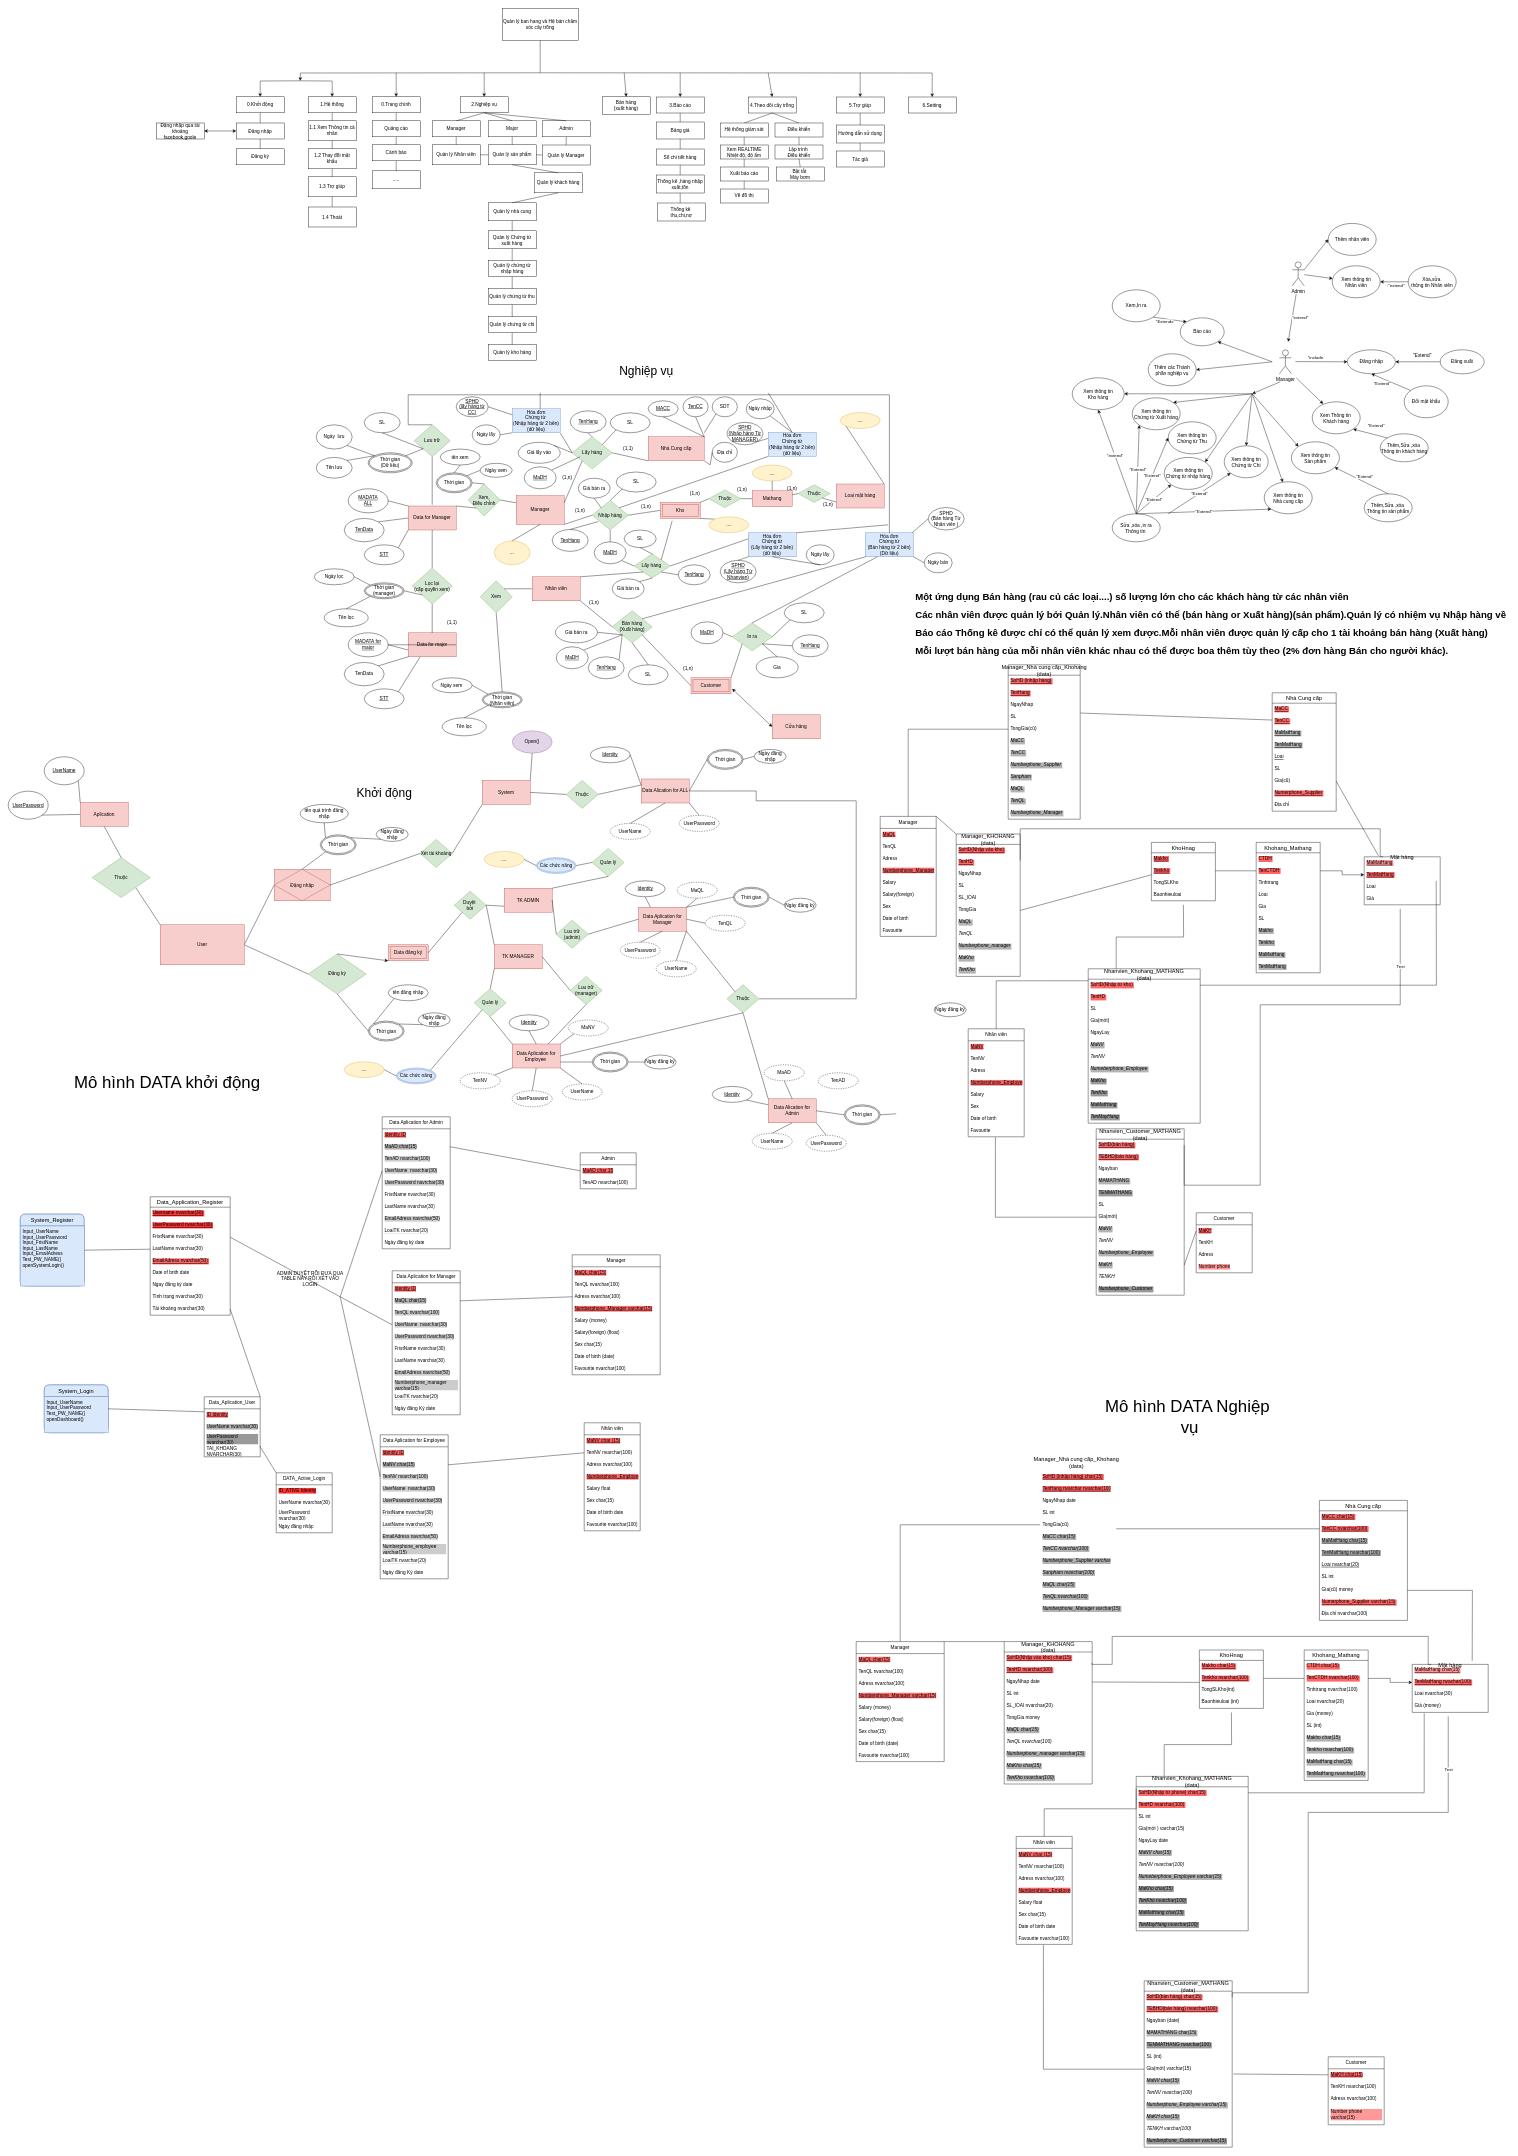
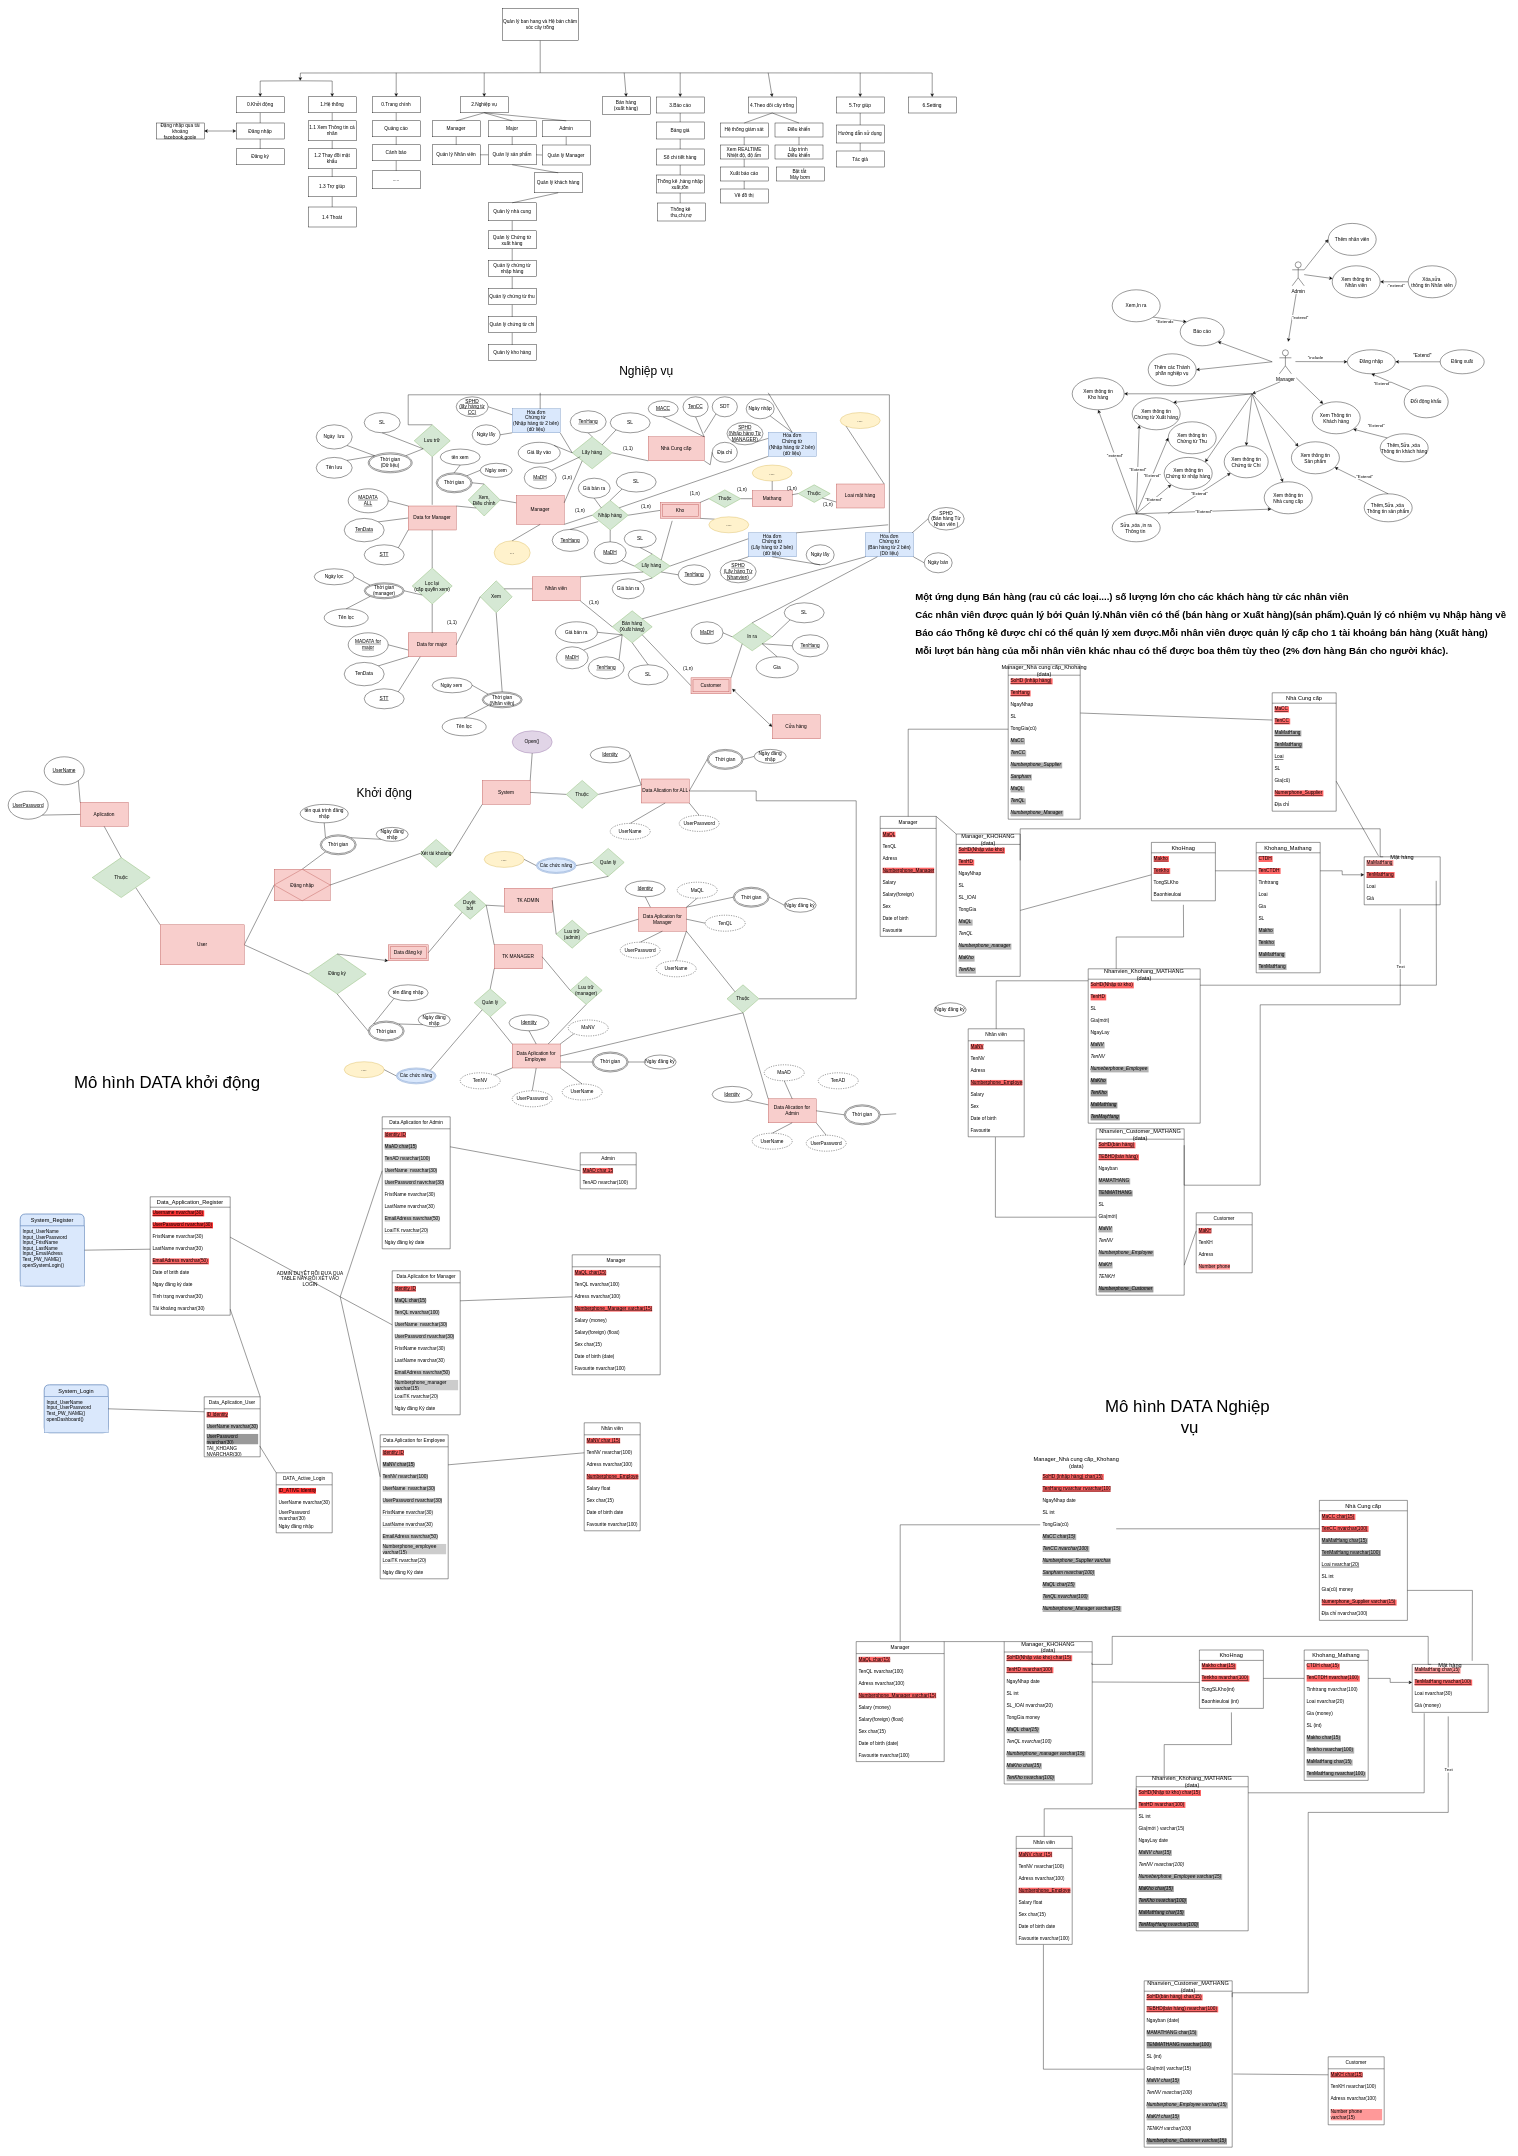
edge "Lập trình Điều khiển" -- "Bật tắt Máy bơm": removed
node "Đổi mật khẩu": label "Đổi mật khẩu" -> "Đổi động khẩu"
edge "MADATA for major" -- "Data for major": now "Xem" -- "Data for major"
node "SoHD(Nhập từ phone) char(15)": label "SoHD(Nhập từ phone) char(15)" -> "SoHD(Nhập từ kho) char(15)"
